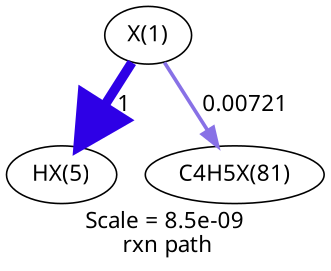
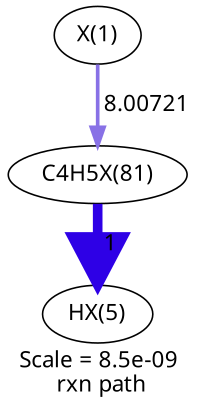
edge "X(1)" -> "HX(5)": now "C4H5X(81)" -> "HX(5)"
edge "X(1)" -> "C4H5X(81)": label " 0.00721" -> " 8.00721"
